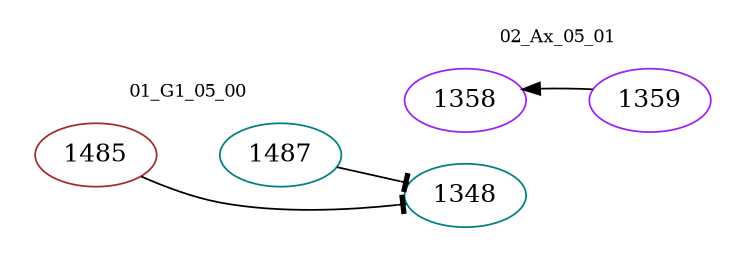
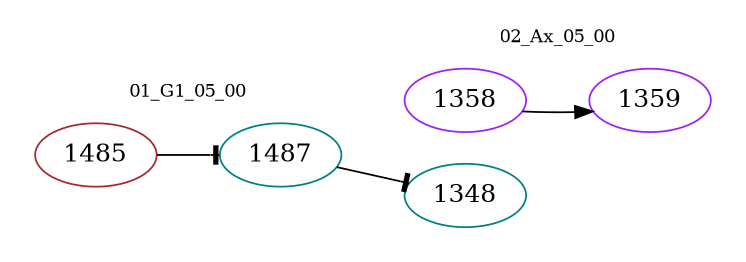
cluster "02_Ax_05_01": label "02_Ax_05_01" -> "02_Ax_05_00"
edge "1359" -> "1358": reversed
edge "1485" -> "1348": now "1485" -> "1487"
